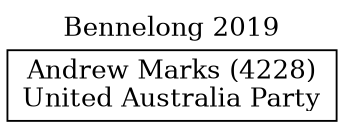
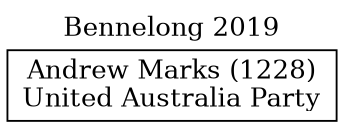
node "Andrew Marks (4228) United Australia Party": label "Andrew Marks (4228) United Australia Party" -> "Andrew Marks (1228) United Australia Party"
